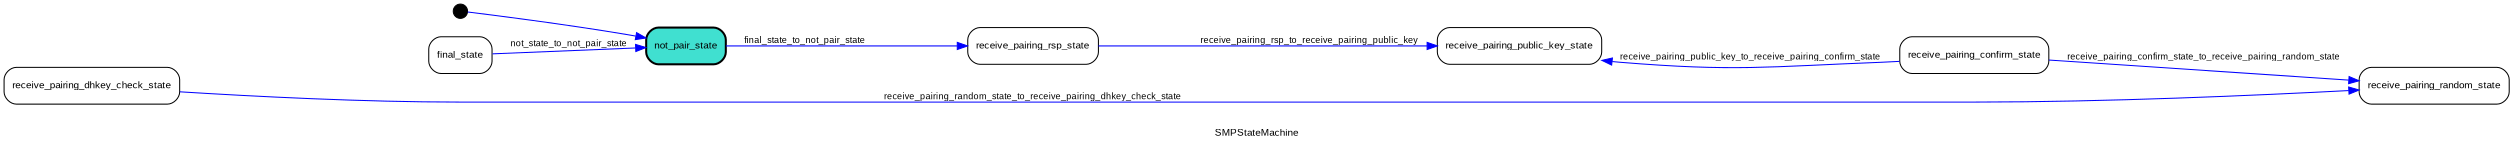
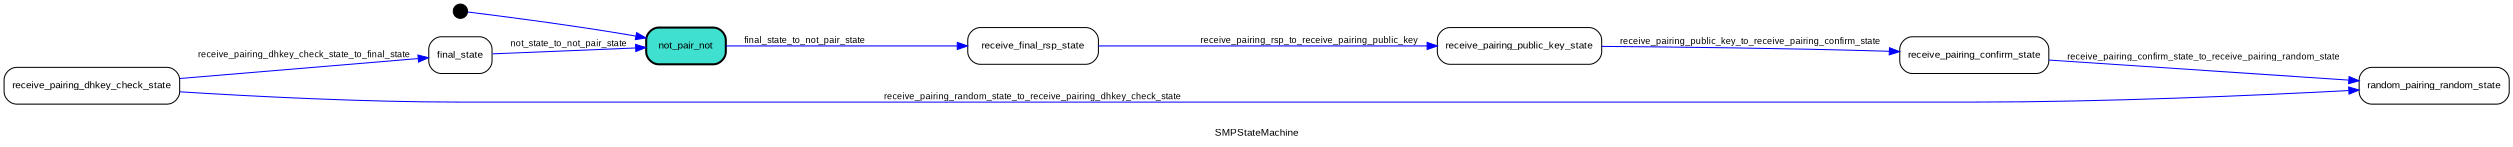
node "not_pair_state": label "not_pair_state" -> "not_pair_not"
node "receive_pairing_rsp_state": label "receive_pairing_rsp_state" -> "receive_final_rsp_state"
edge "receive_pairing_confirm_state" -> "receive_pairing_public_key_state": reversed
edge "receive_pairing_dhkey_check_state" -> "final_state": added, label "receive_pairing_dhkey_check_state_to_final_state"
node "receive_pairing_random_state": label "receive_pairing_random_state" -> "random_pairing_random_state"
